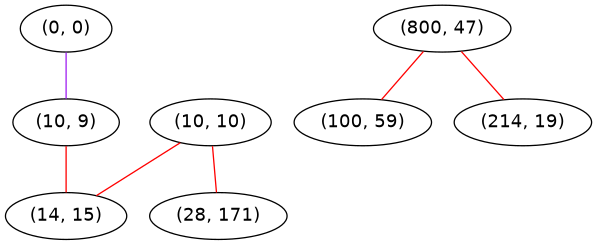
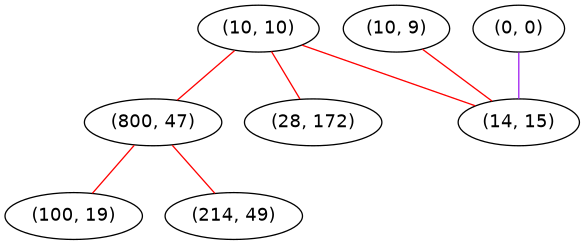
edge "(10, 10)" -- "(800, 47)": added
edge "(0, 0)" -- "(10, 9)": now "(0, 0)" -- "(14, 15)"
node "(100, 59)": label "(100, 59)" -> "(100, 19)"
node "(214, 19)": label "(214, 19)" -> "(214, 49)"
node "(28, 171)": label "(28, 171)" -> "(28, 172)"
